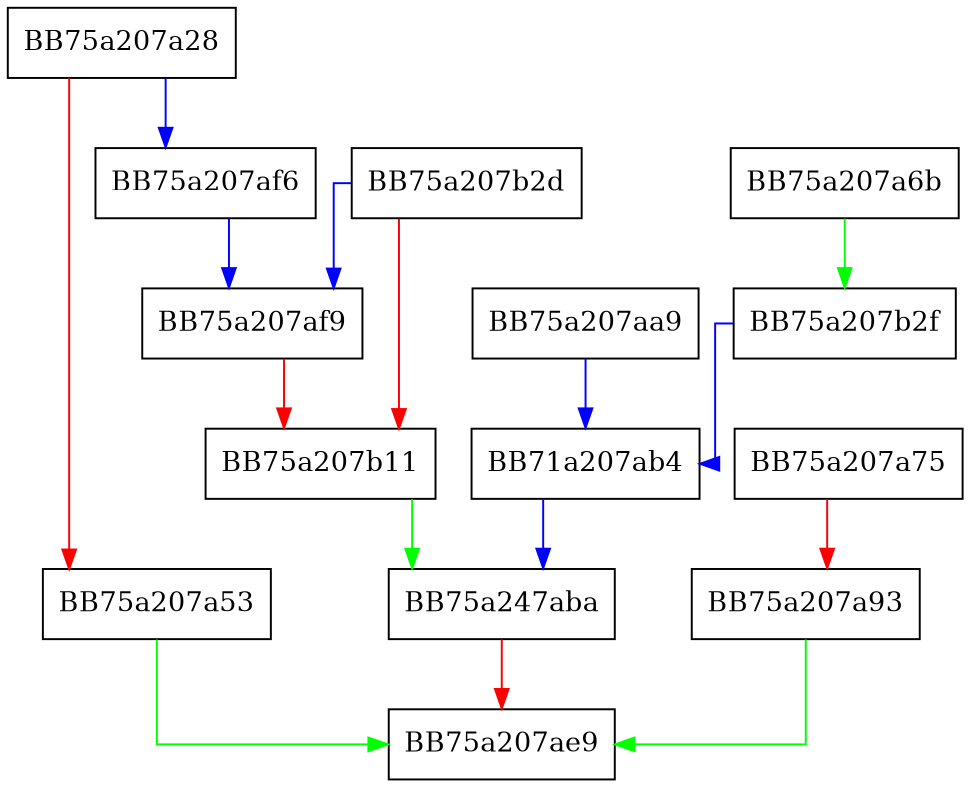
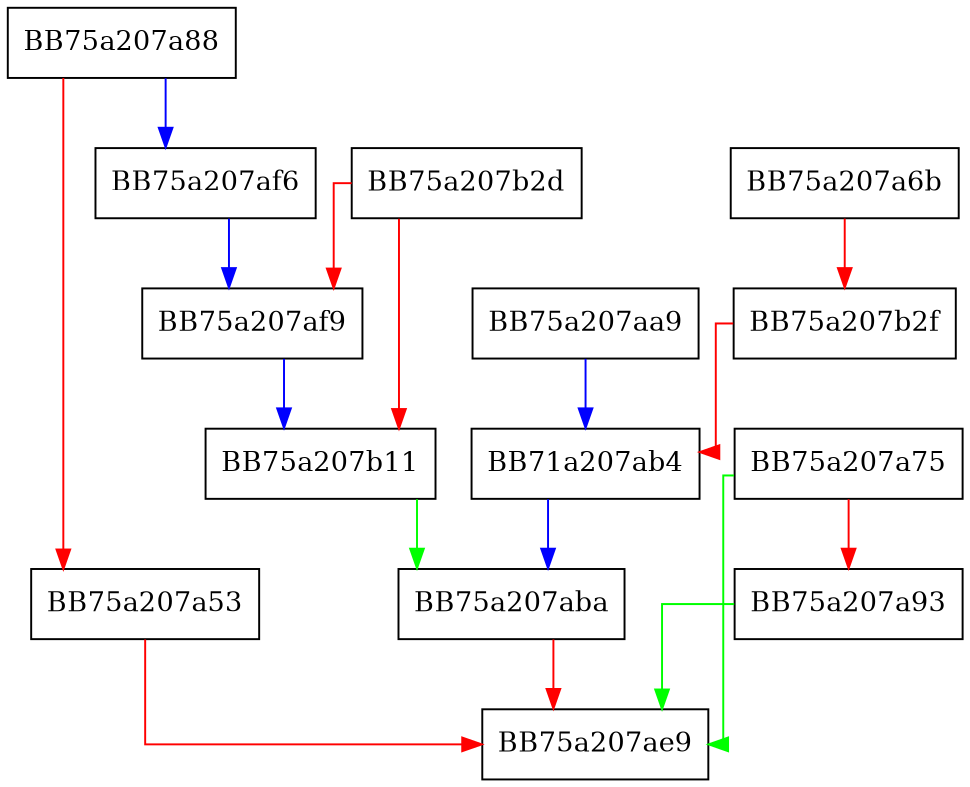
node "BB75a207a28": label "BB75a207a28" -> "BB75a207a88"
edge "BB75a207b2d" -> "BB75a207af9": color blue -> red
edge "BB75a207a6b" -> "BB75a207b2f": color green -> red
edge "BB75a207af9" -> "BB75a207b11": color red -> blue
edge "BB75a207b2f" -> "BB71a207ab4": color blue -> red
edge "BB75a207a75" -> "BB75a207ae9": added
node "BB75a247aba": label "BB75a247aba" -> "BB75a207aba"
edge "BB75a207a53" -> "BB75a207ae9": color green -> red
